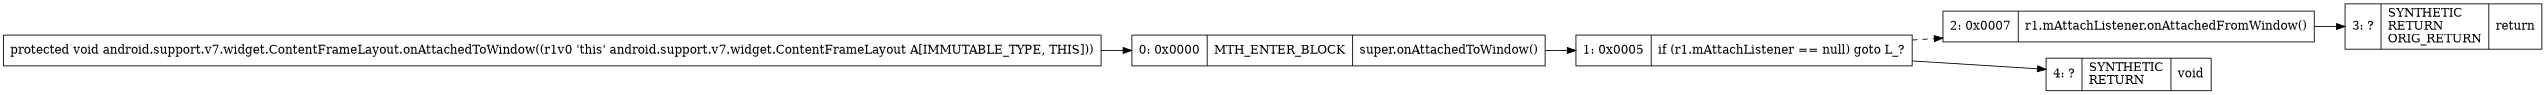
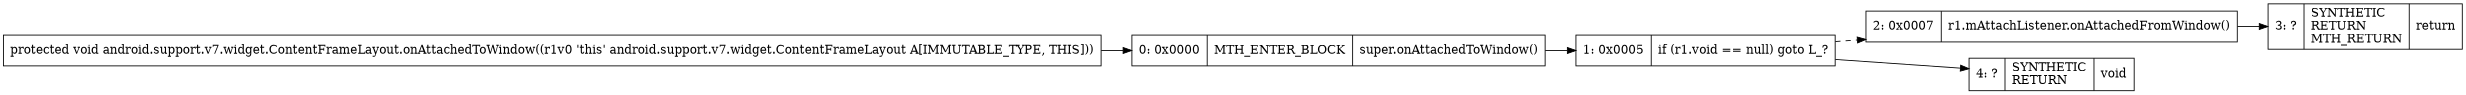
node "3: ?": text "ORIG_RETURN" -> "MTH_RETURN"
node "1: 0x0005": text "if (r1.mAttachListener == null) goto L_?" -> "if (r1.void == null) goto L_?"
